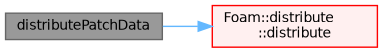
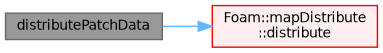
node "Foam::distribute ::distribute": label "Foam::distribute ::distribute" -> "Foam::mapDistribute ::distribute"
